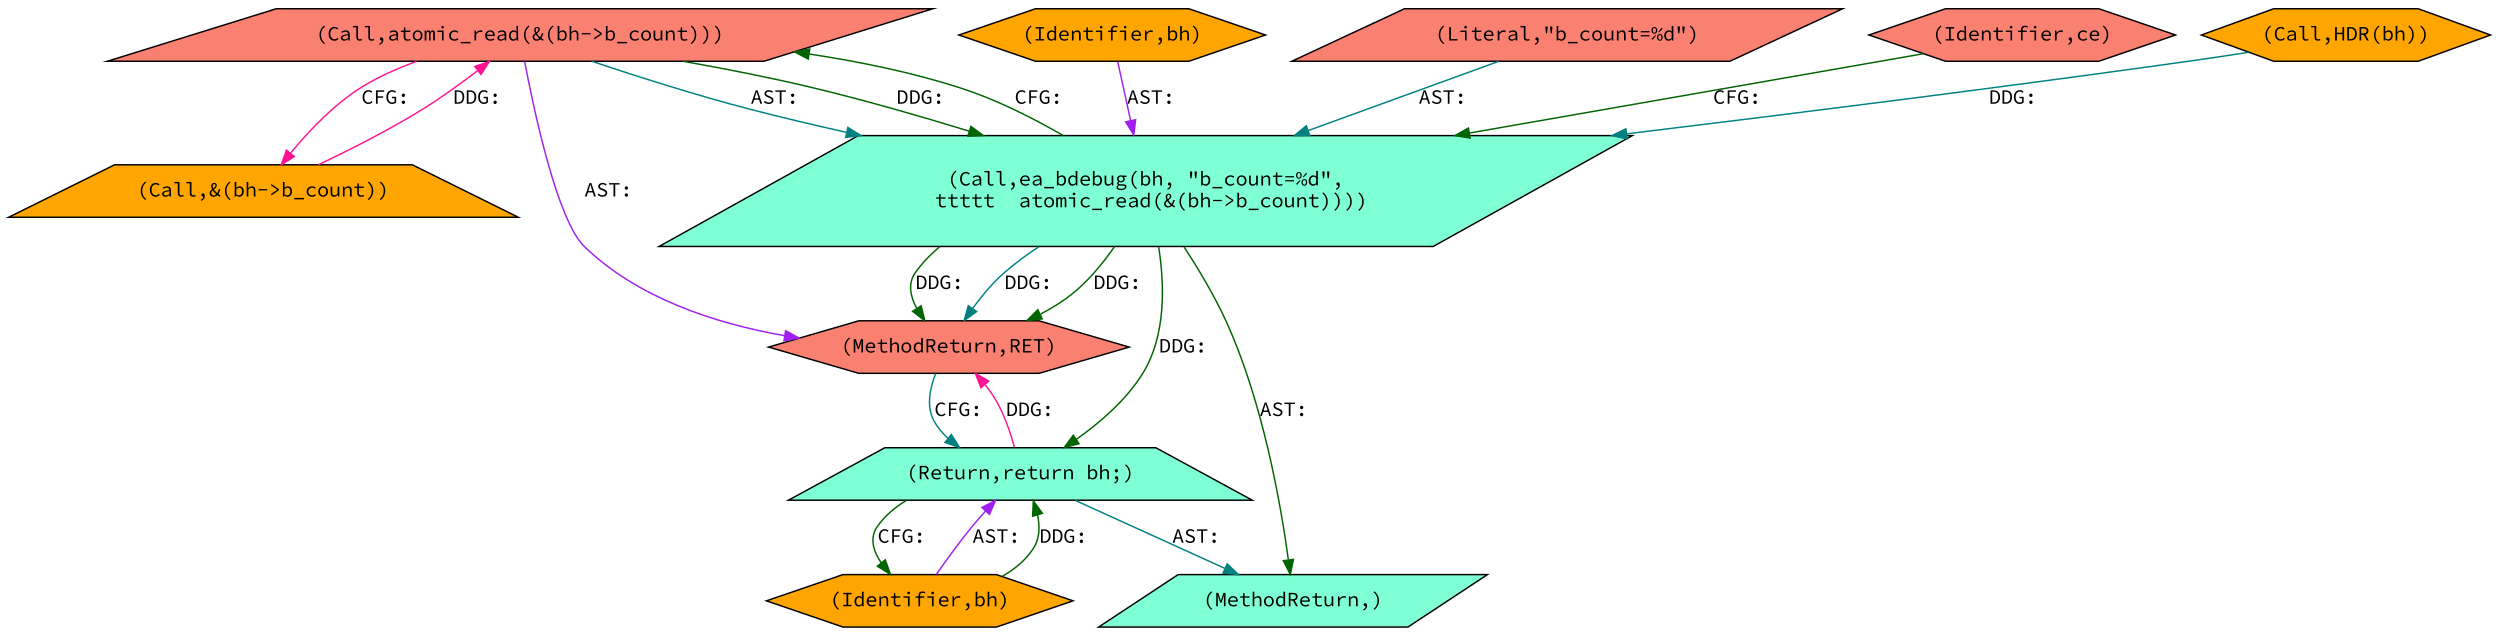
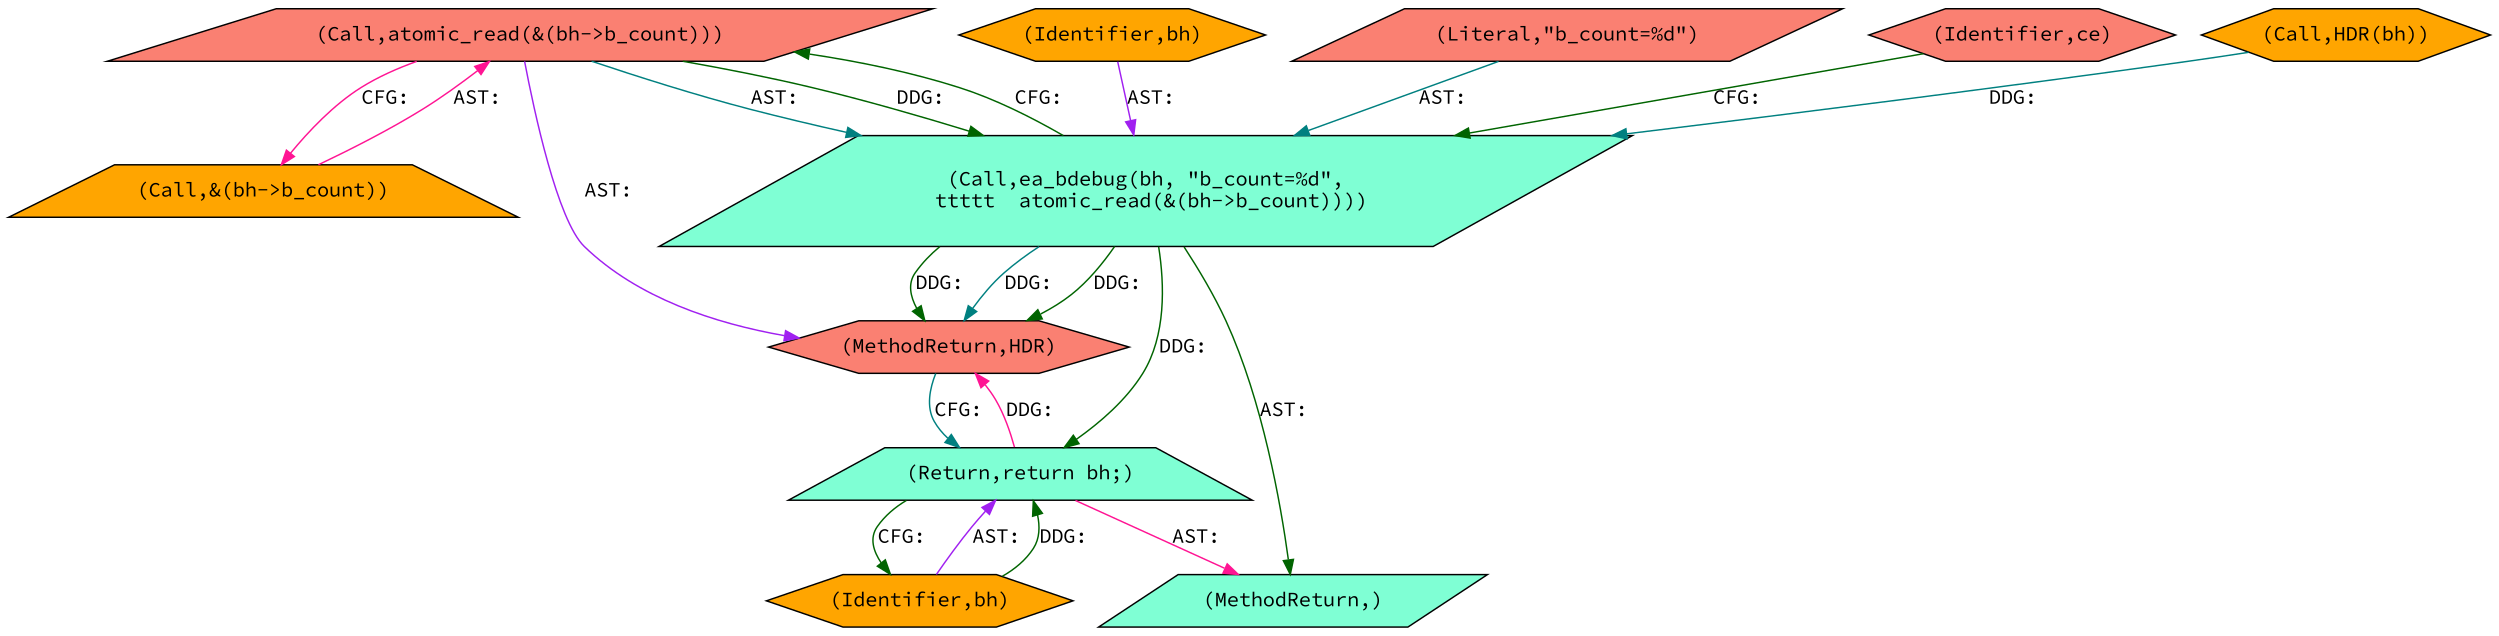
edge "(Call,&(bh->b_count))" -> "(Call,atomic_read(&(bh->b_count)))": label "DDG: " -> "AST: "
node "(MethodReturn,RET)": label "(MethodReturn,RET)" -> "(MethodReturn,HDR)"
edge "(Return,return bh;)" -> "(MethodReturn,)": color teal -> deeppink
